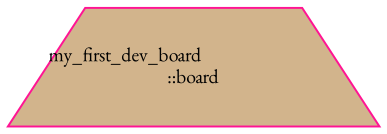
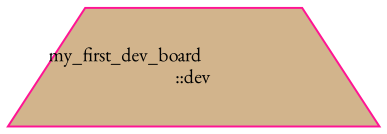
node "my_first_dev_board ::board": label "my_first_dev_board ::board" -> "my_first_dev_board ::dev"
